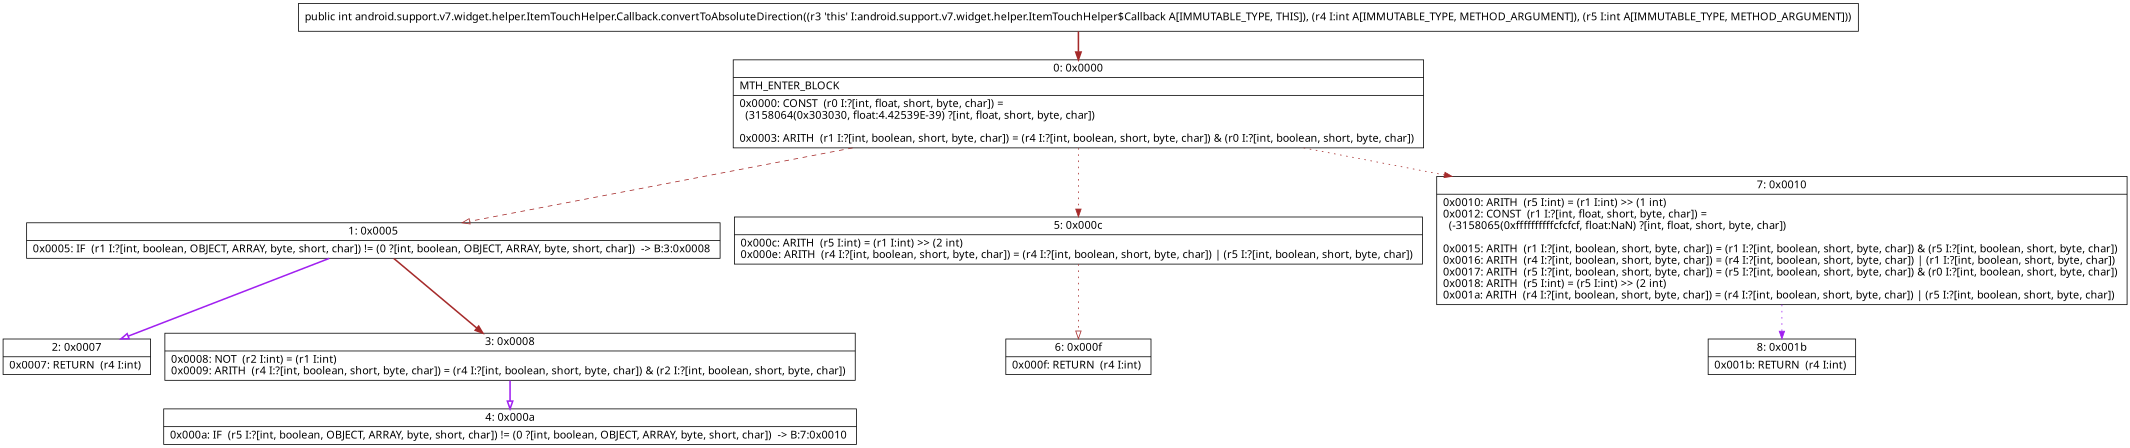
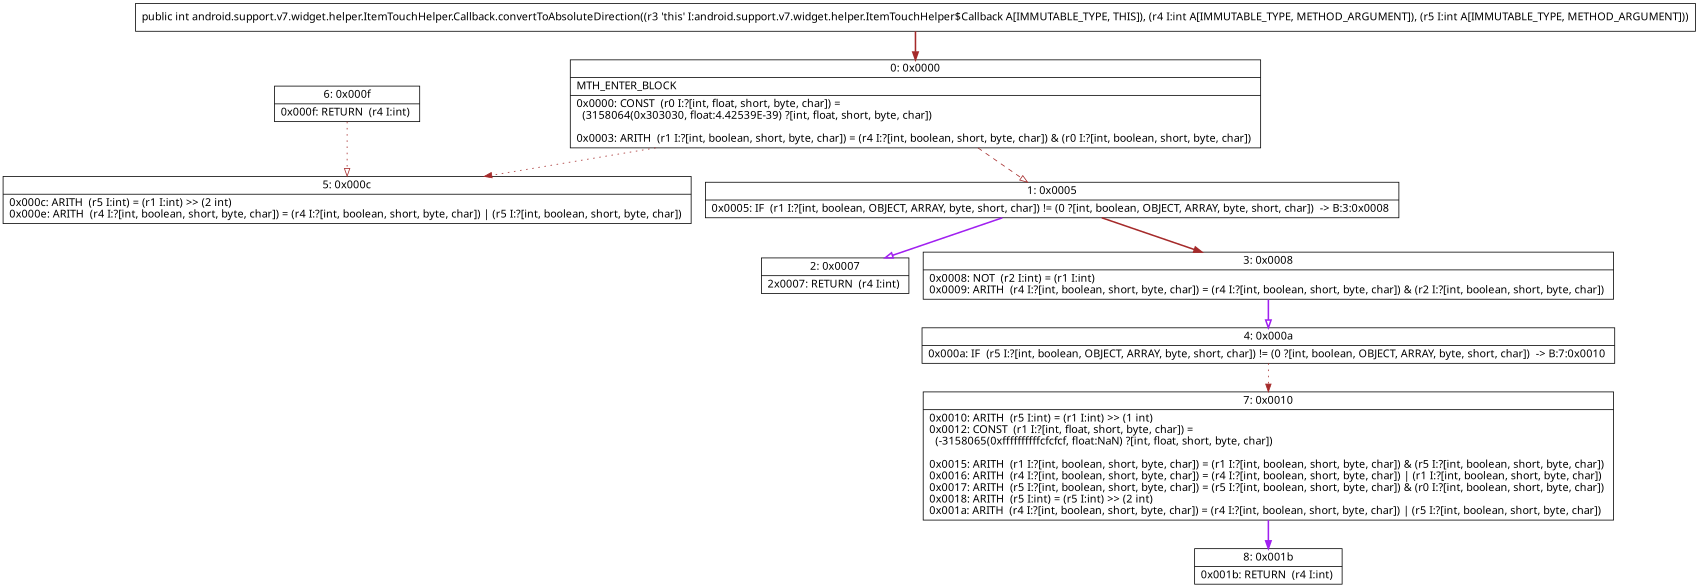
edge "0: 0x0000" -> "7: 0x0010": now "4: 0x000a" -> "7: 0x0010"
edge "5: 0x000c" -> "6: 0x000f": reversed
edge "7: 0x0010" -> "8: 0x001b": style dotted -> bold
node "2: 0x0007": text "0x0007: RETURN  (r4 I:int)" -> "2x0007: RETURN  (r4 I:int)"
